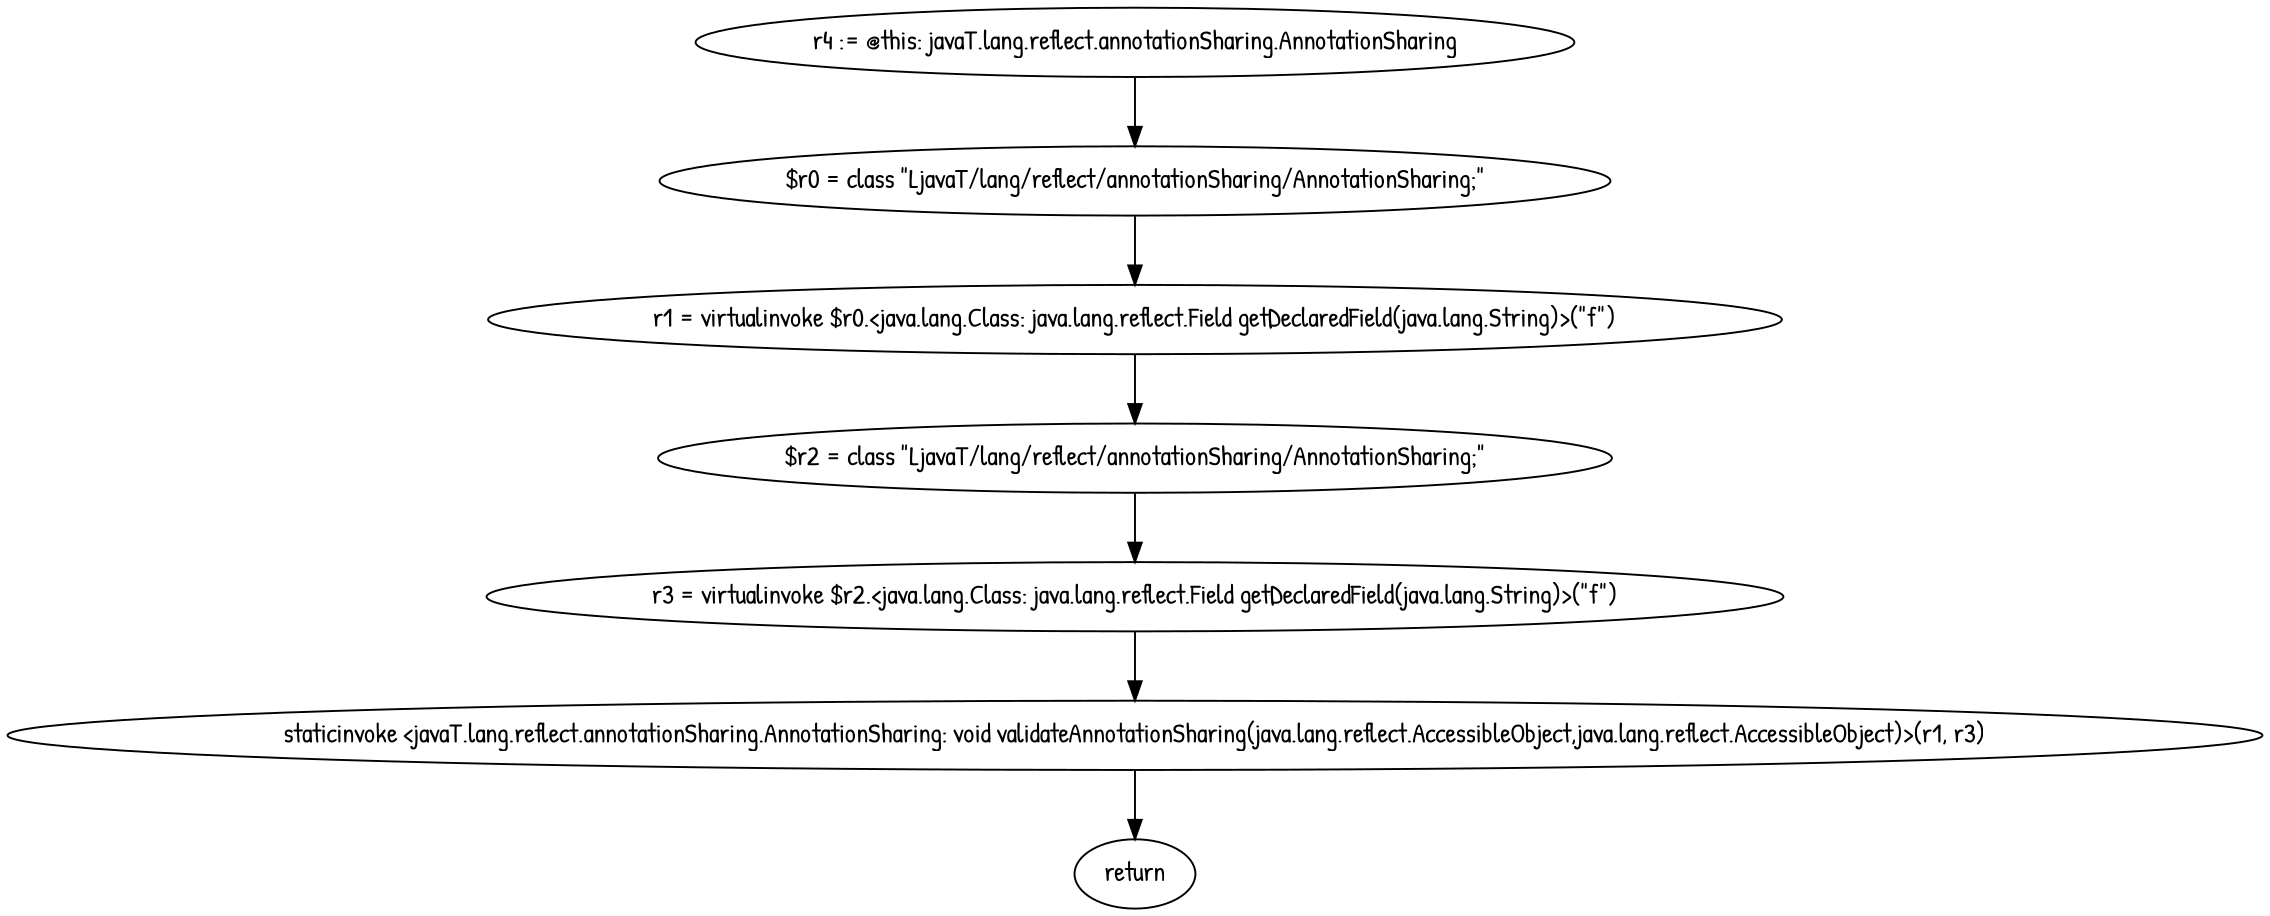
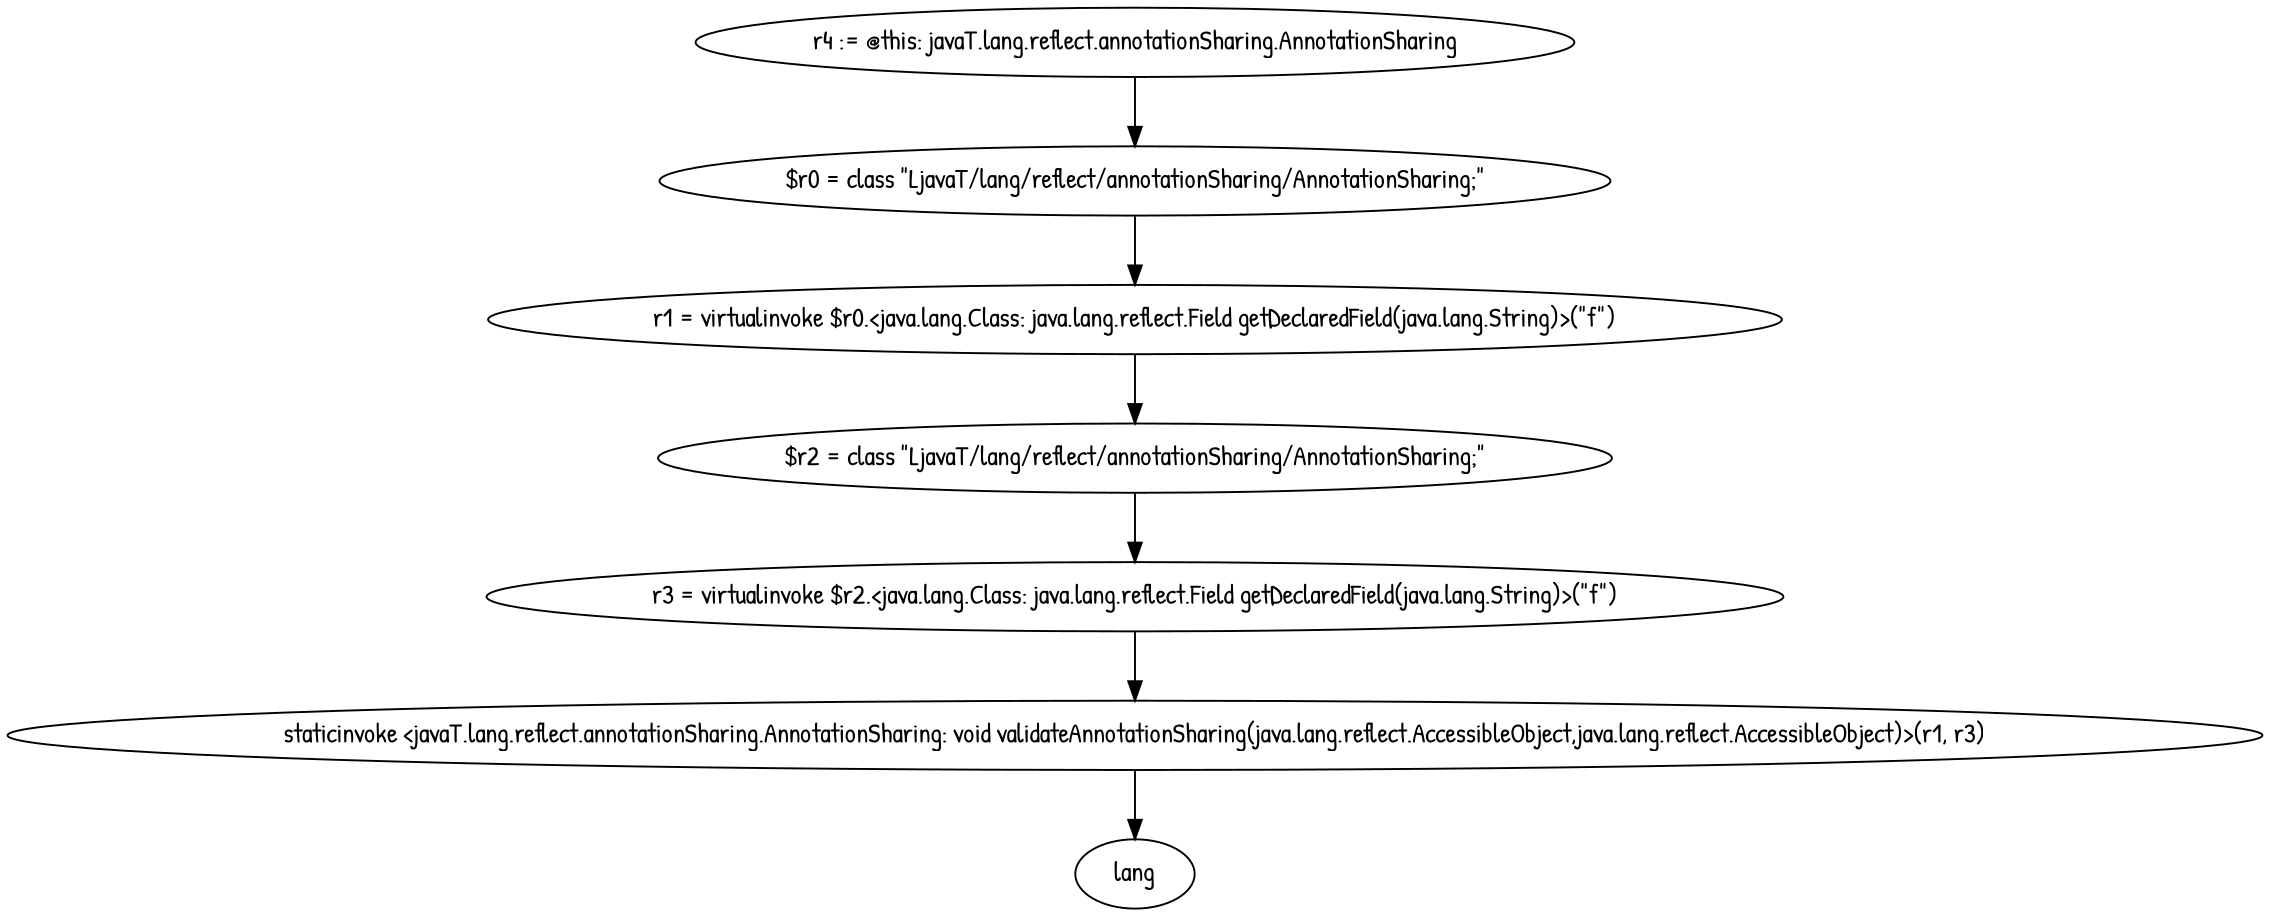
node "return": label "return" -> "lang"
